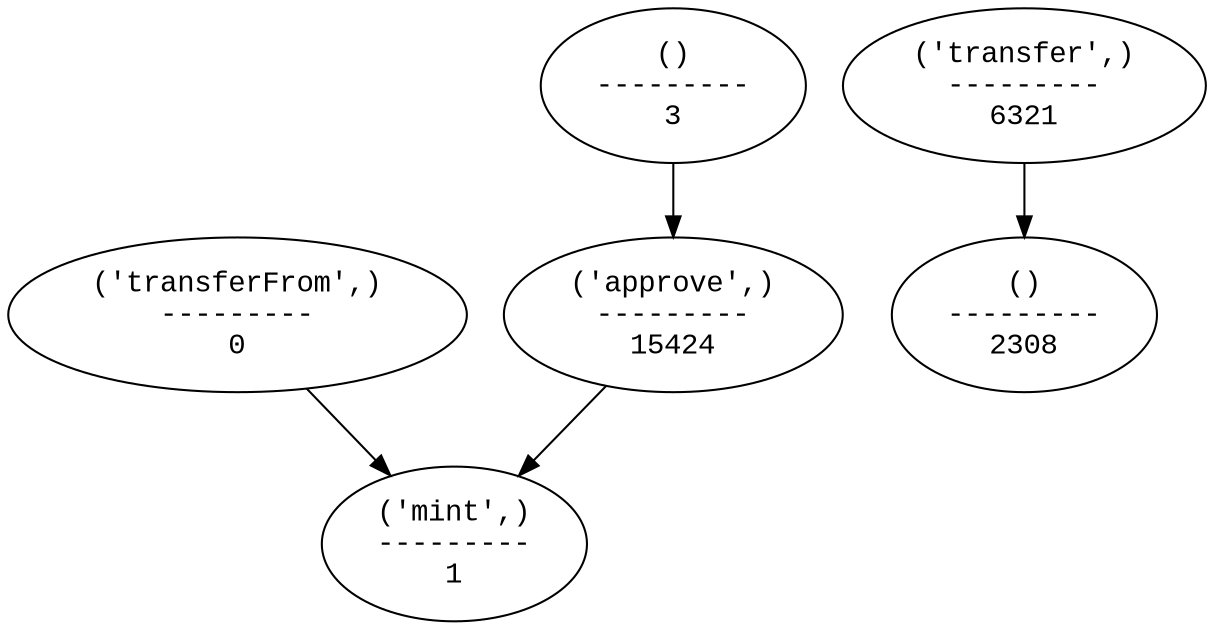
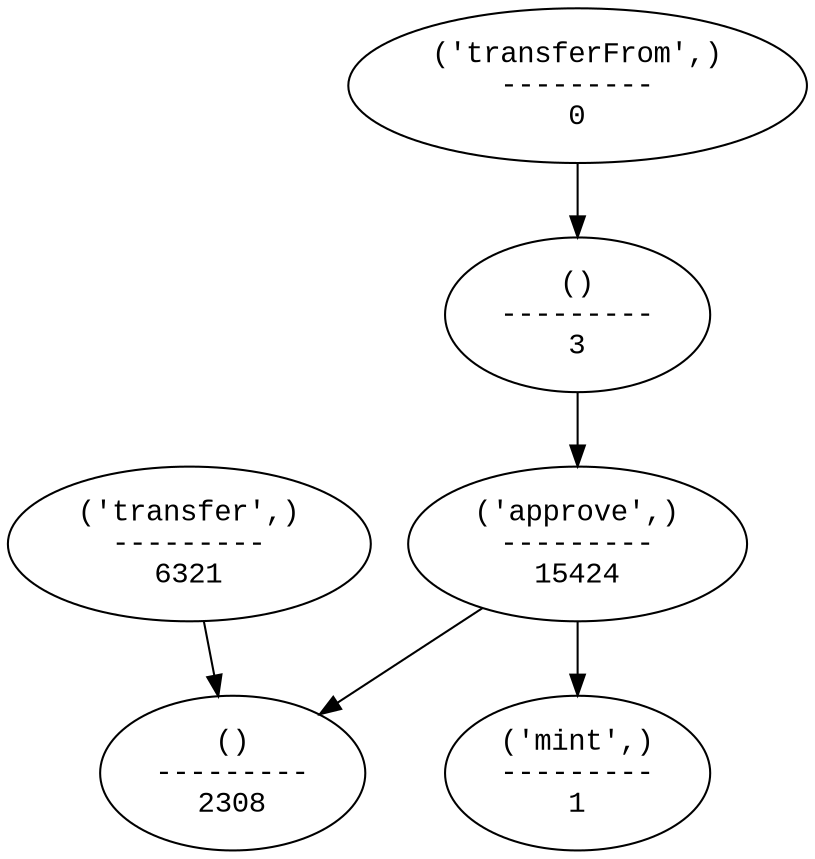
edge "('transferFrom',) --------- 0" -> "('mint',) --------- 1": now "('transferFrom',) --------- 0" -> "() --------- 3"
edge "('approve',) --------- 15424" -> "() --------- 2308": added
